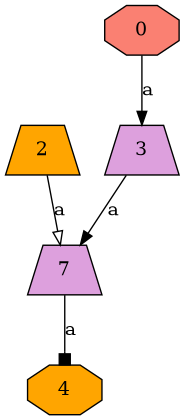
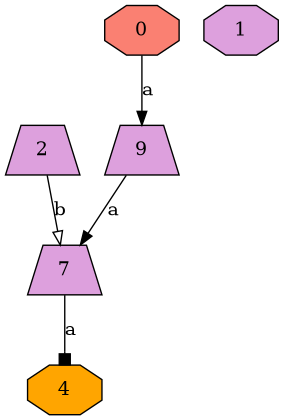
node "1": added
node "2": fillcolor orange -> plum
node "3": label "3" -> "9"
edge "2" -> "7": label "a" -> "b"
